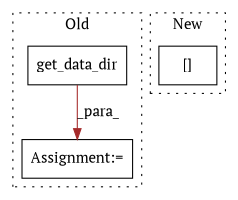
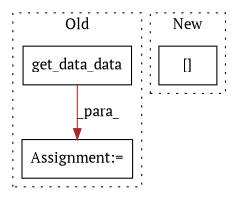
node "get_data_dir": label "get_data_dir" -> "get_data_data"
